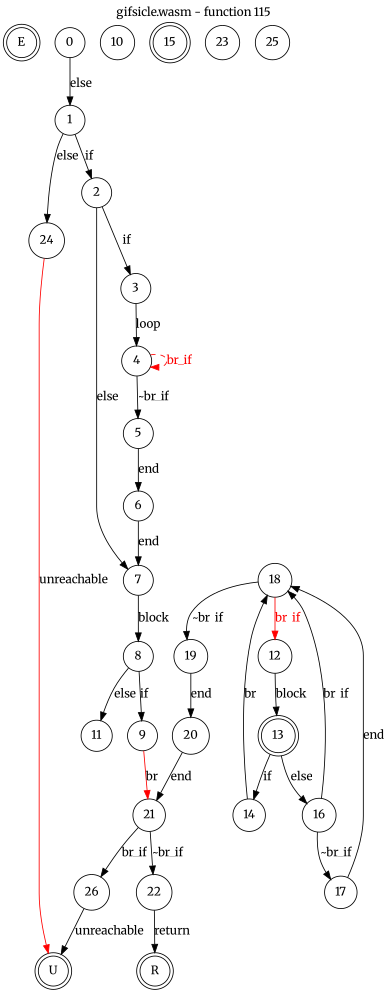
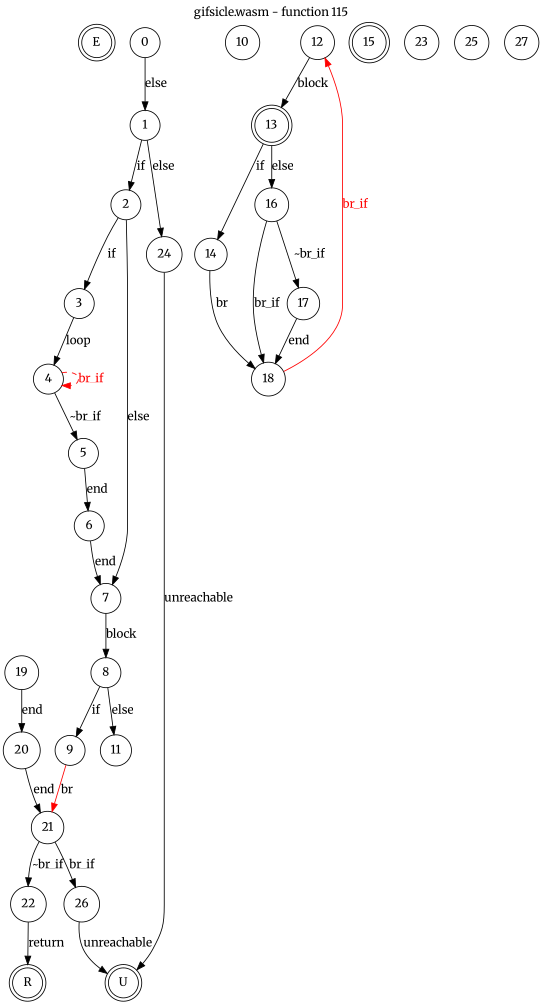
node "27": added
edge "18" -> "19": removed, label "~br_if"
edge "24" -> "U": color red -> black
